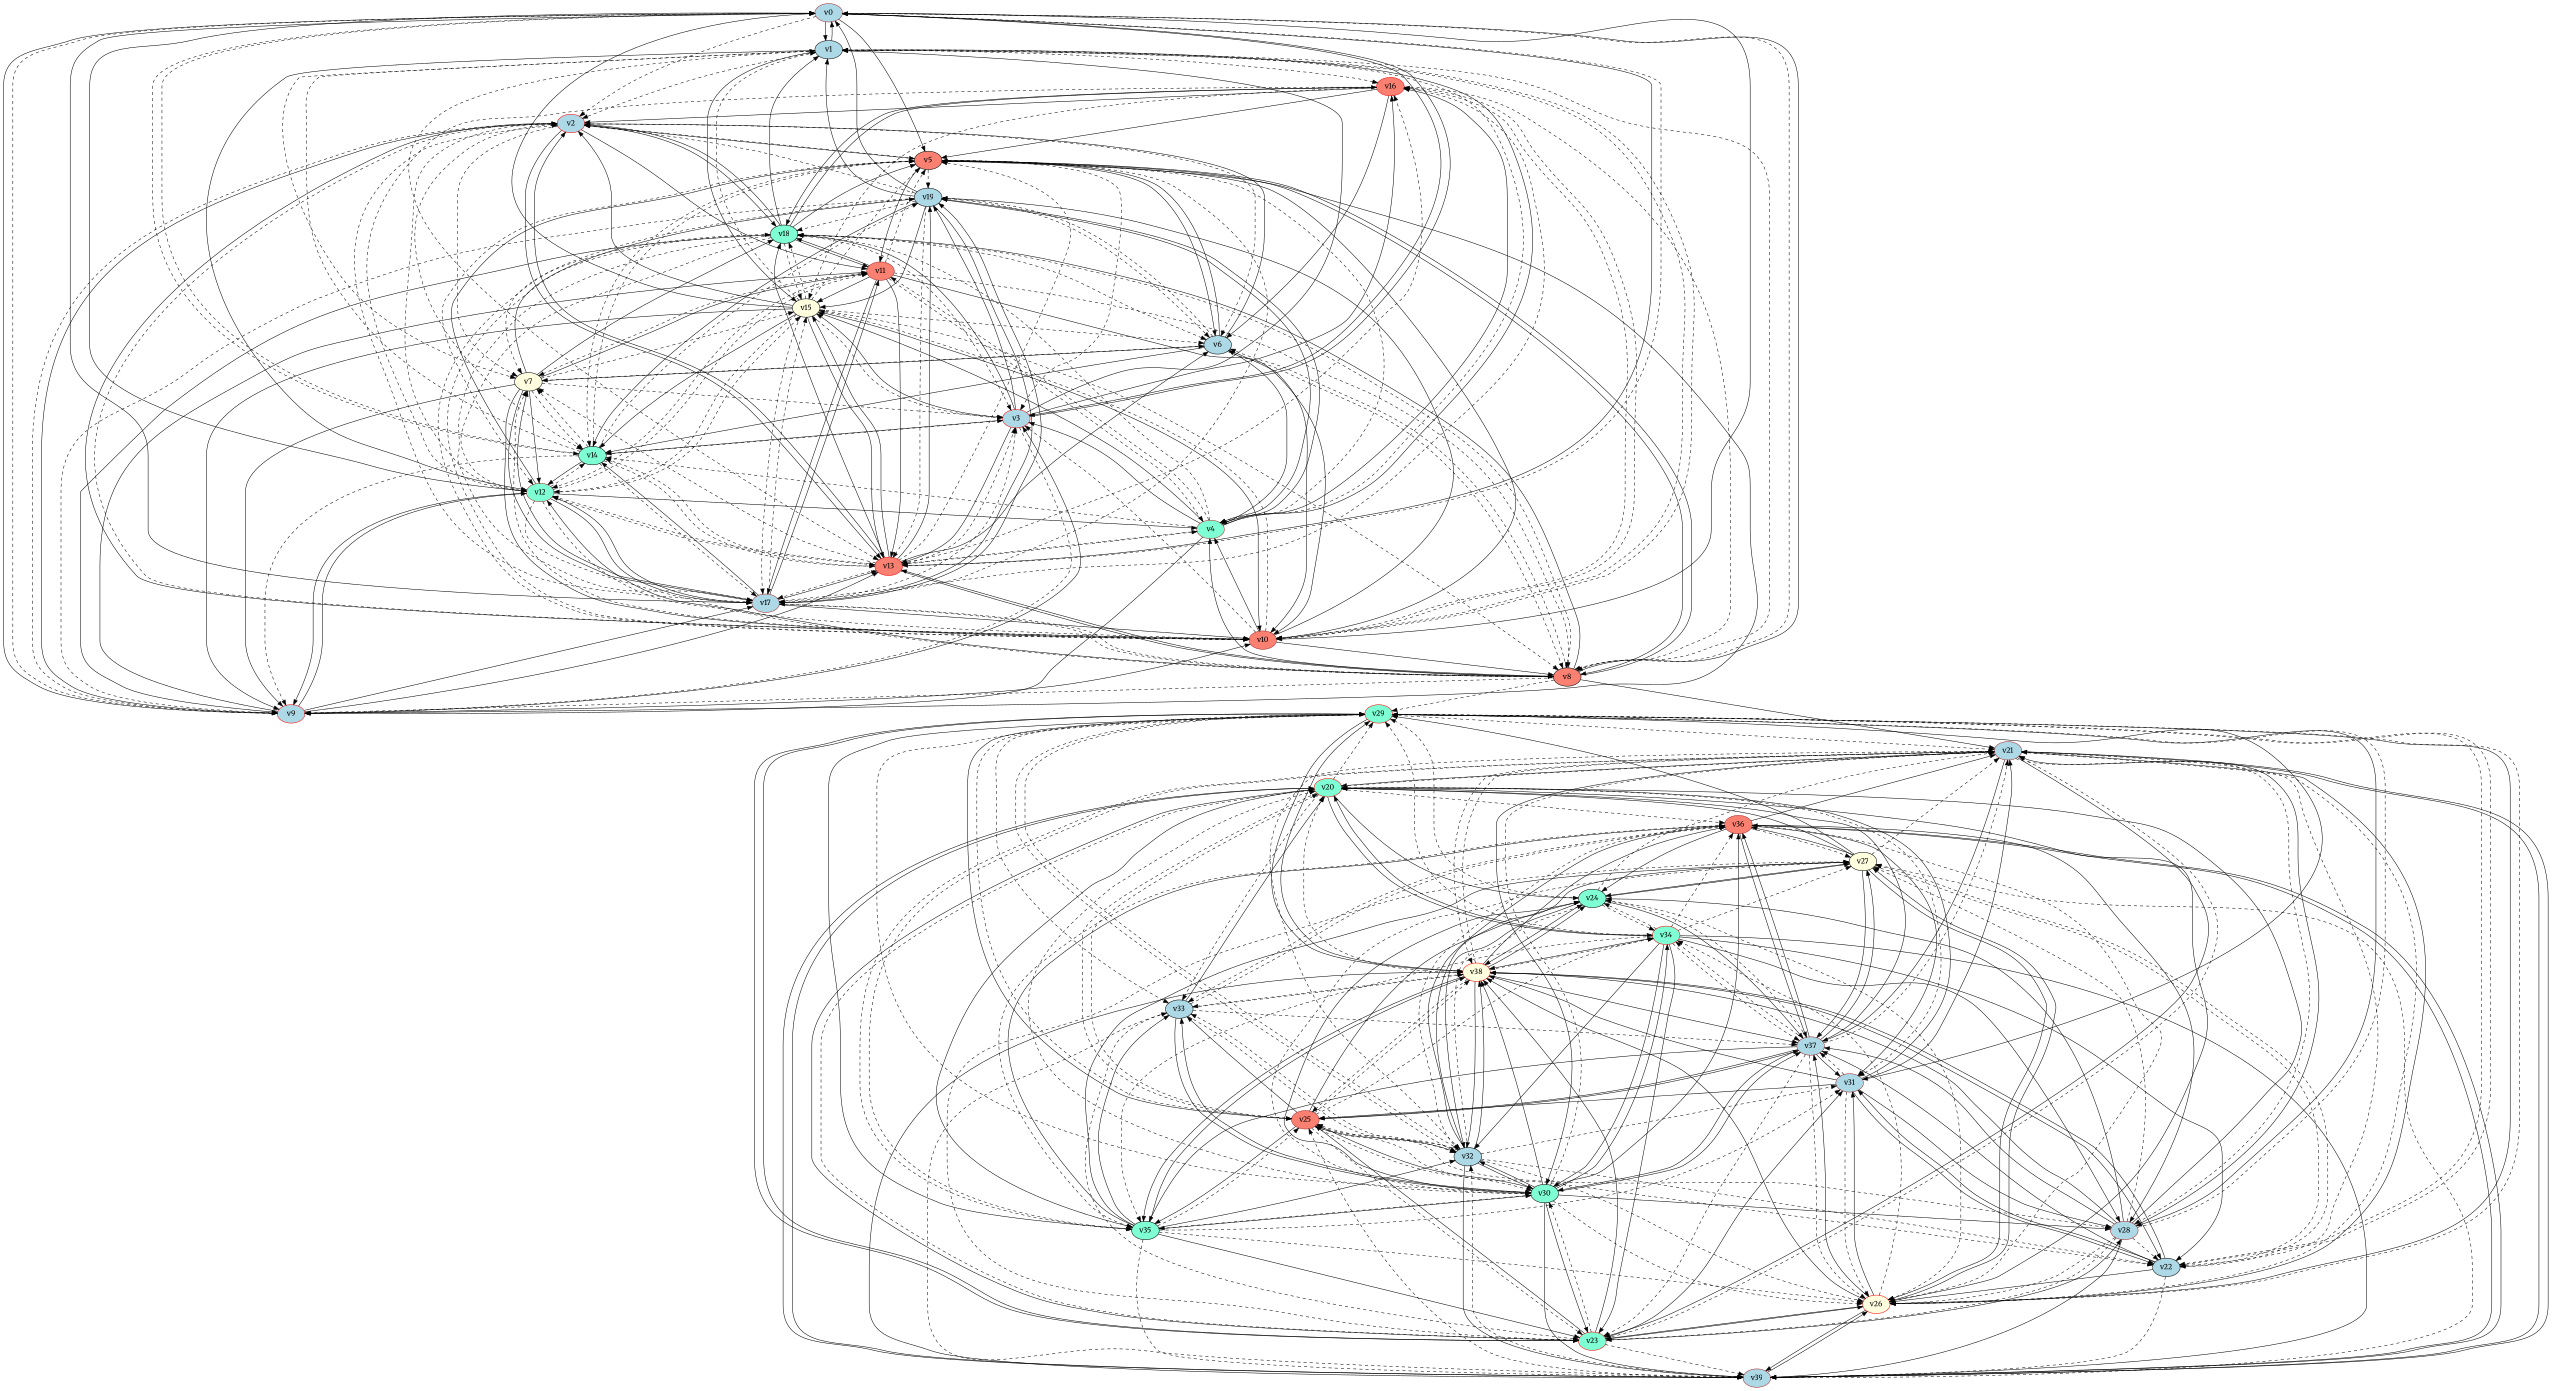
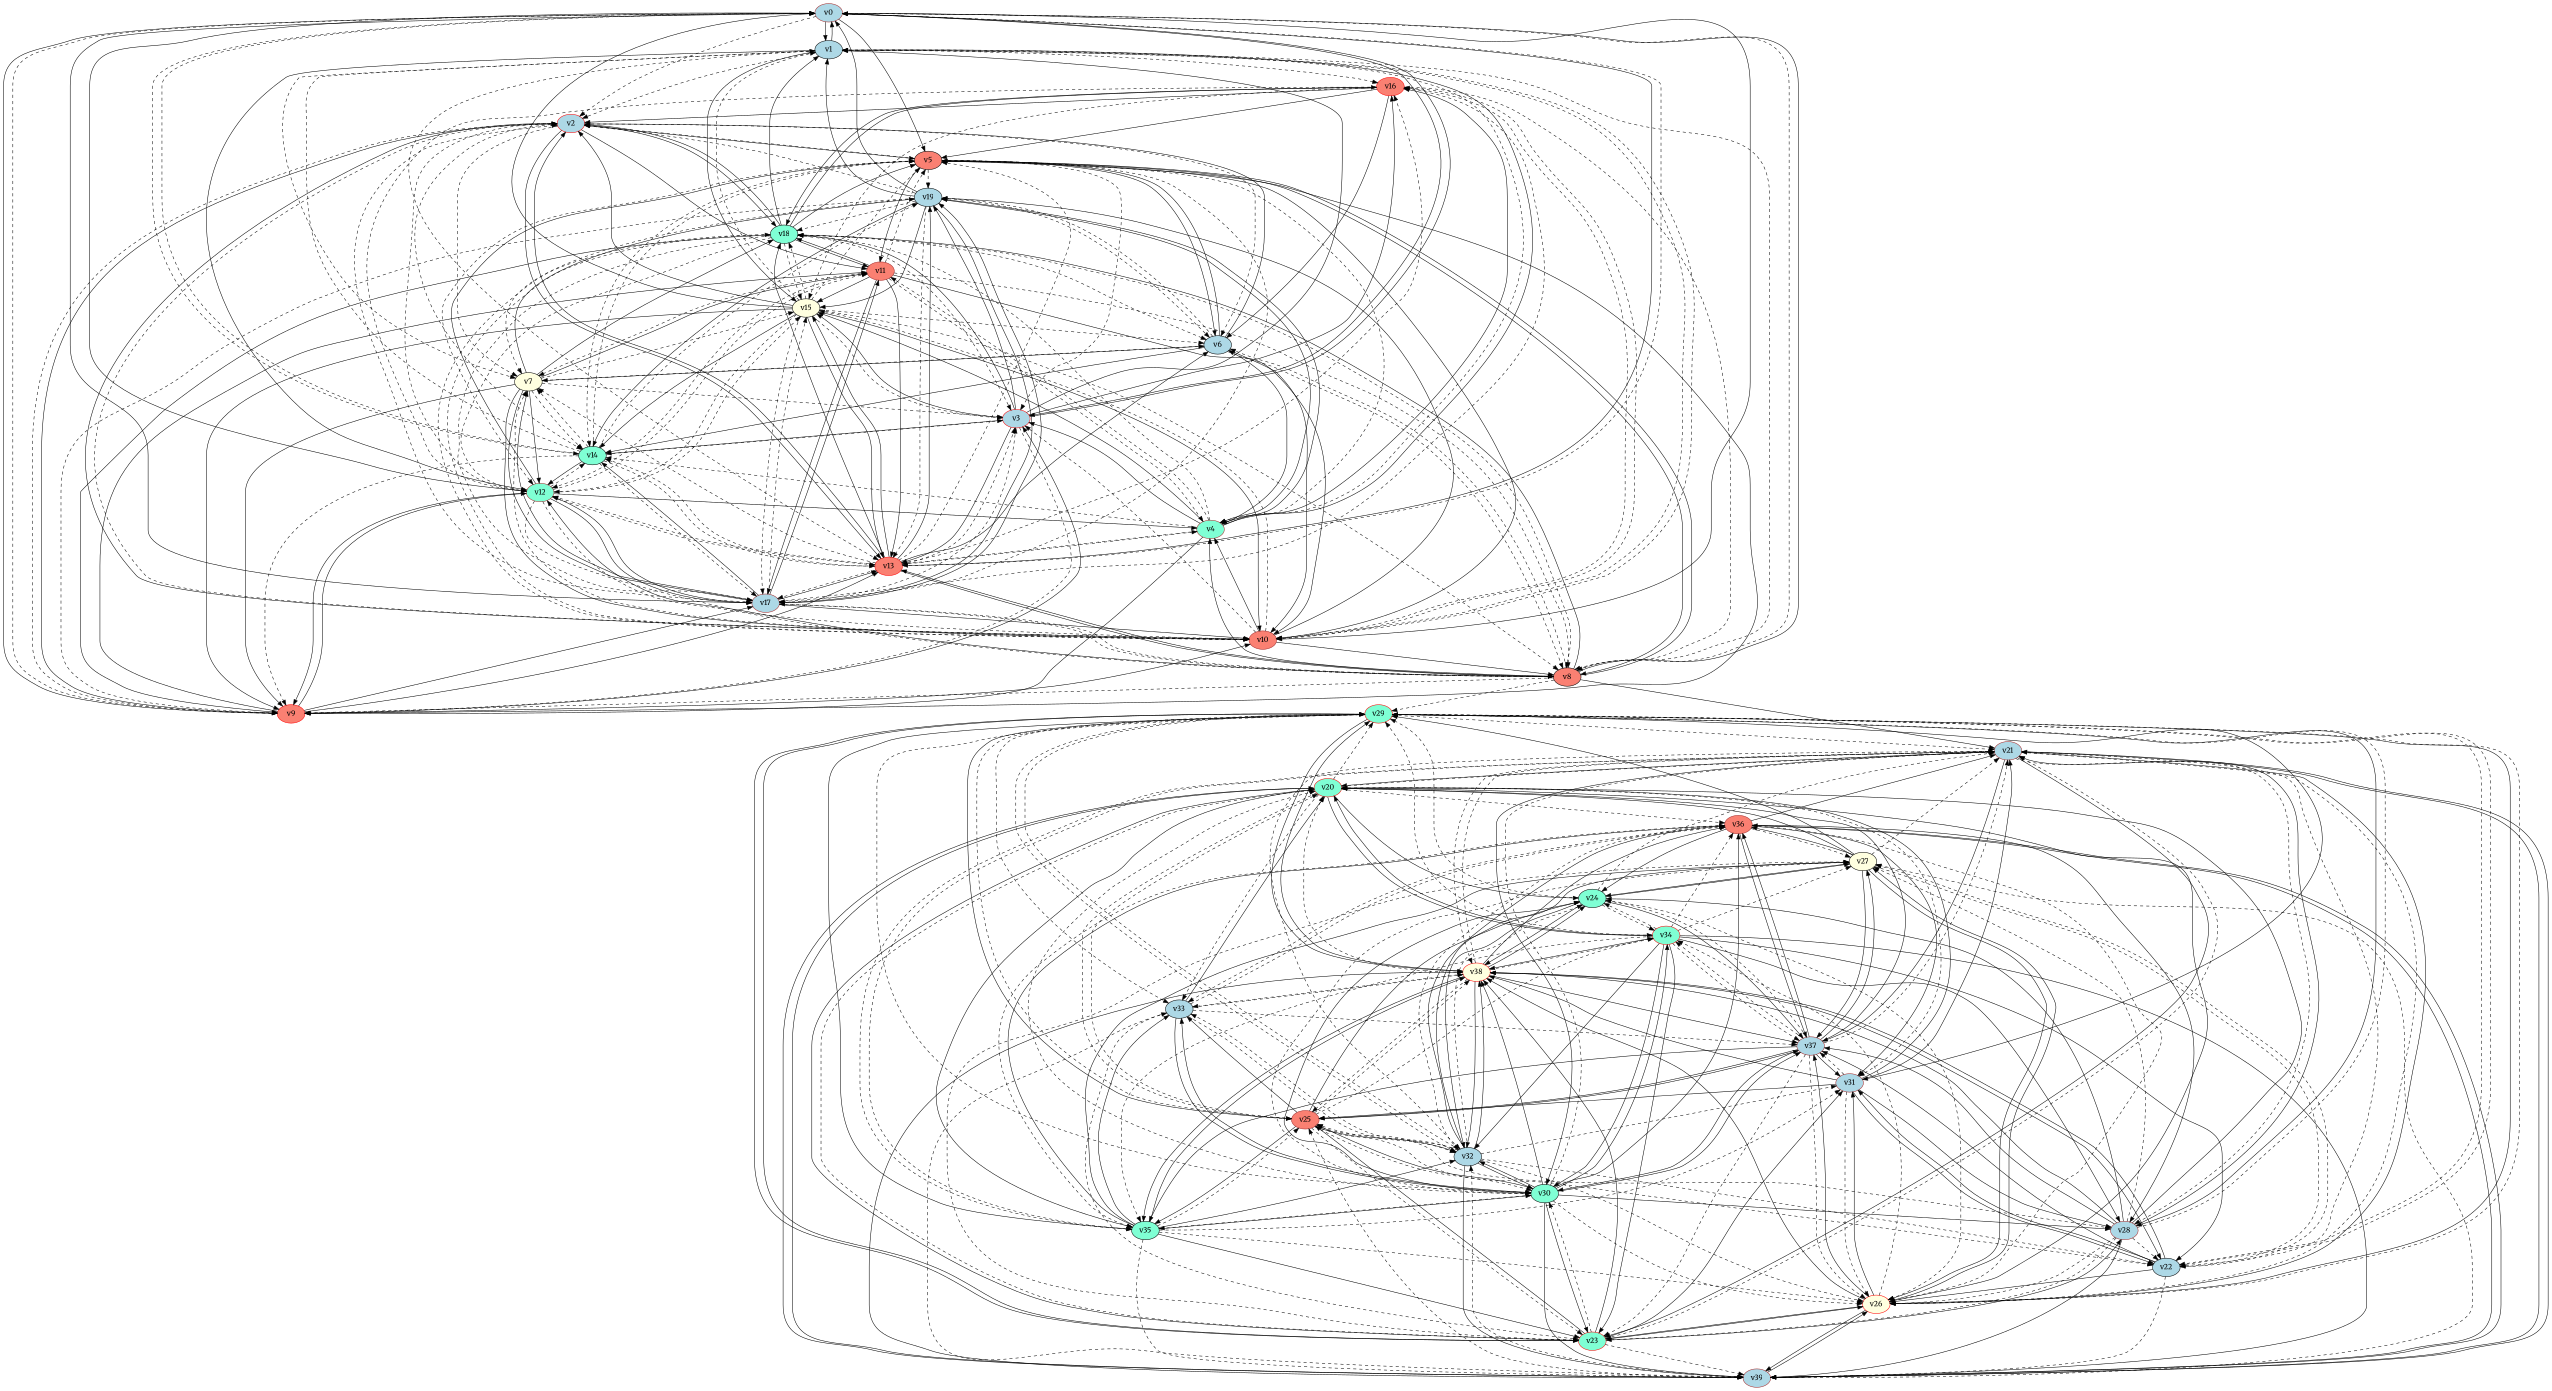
node "v9": fillcolor lightblue -> salmon
